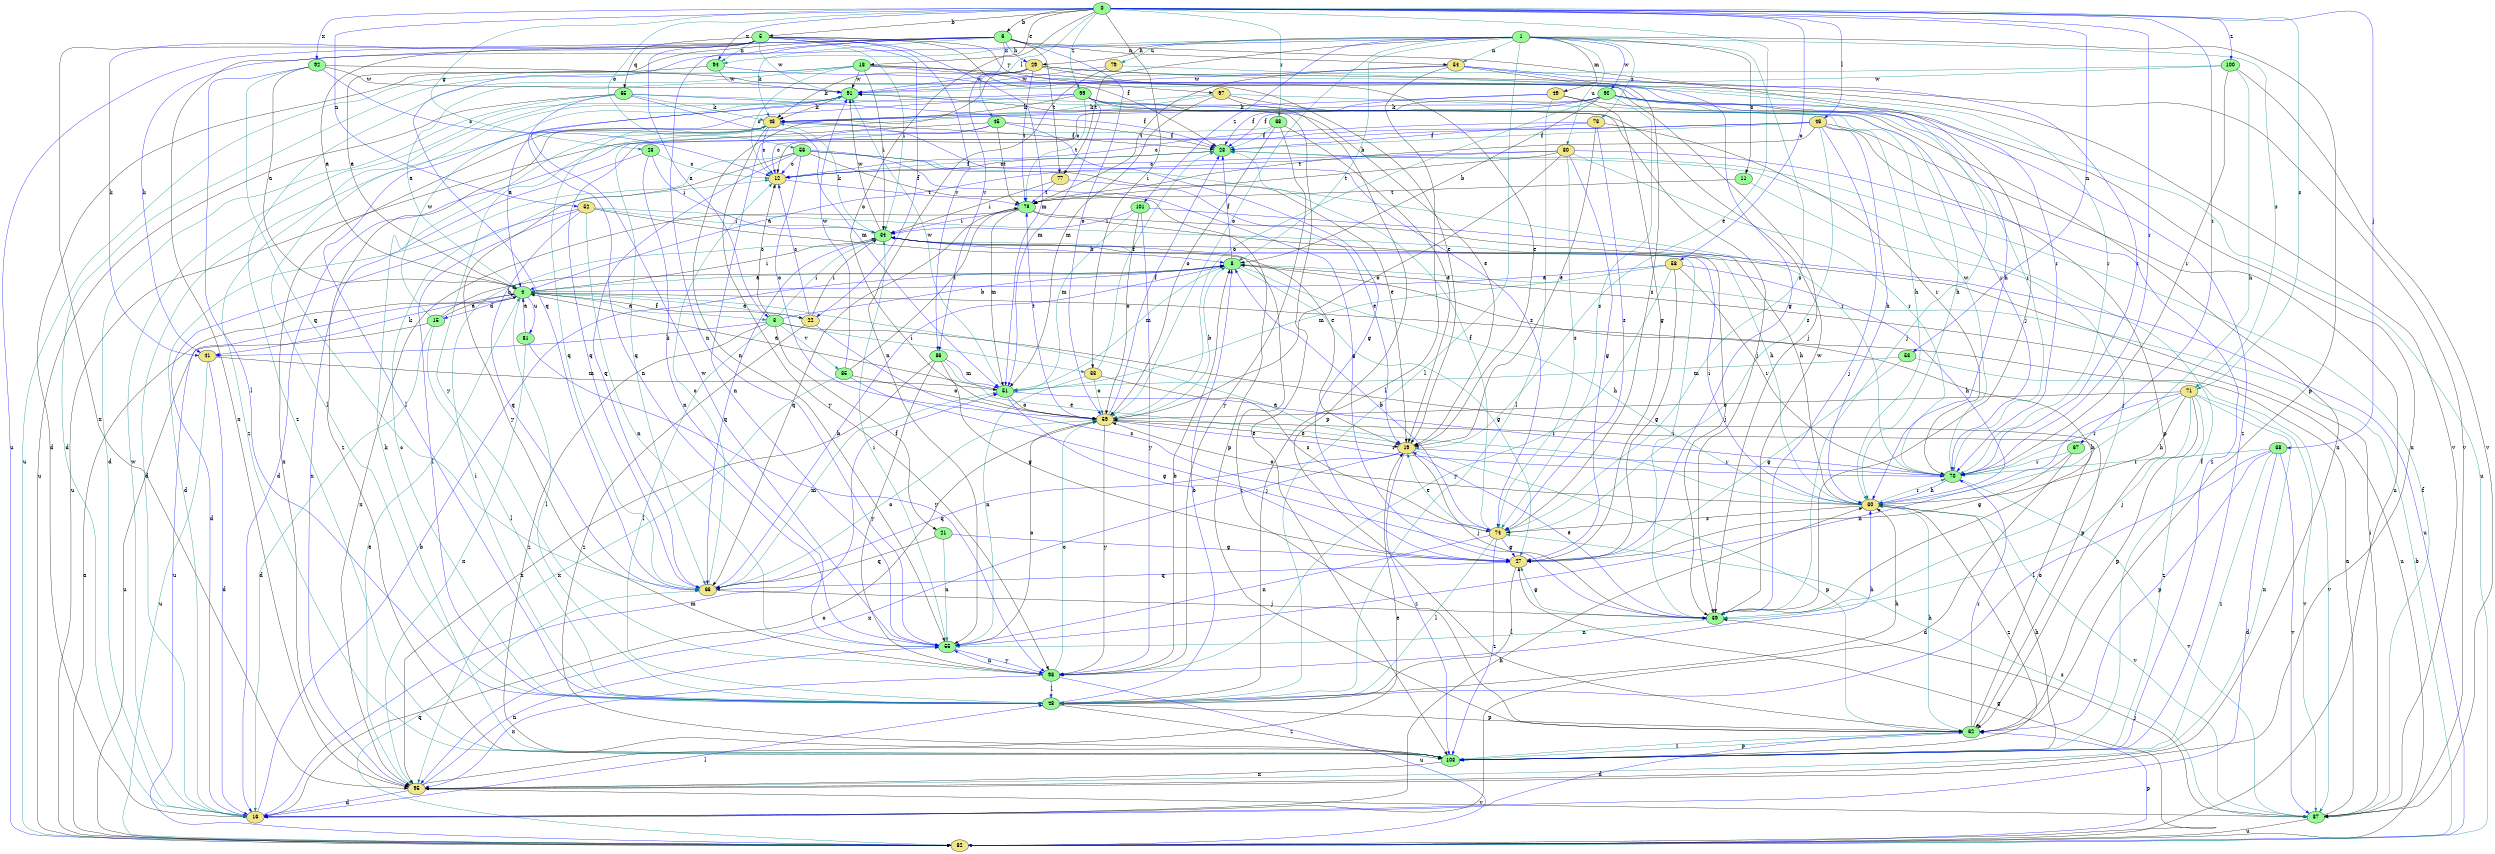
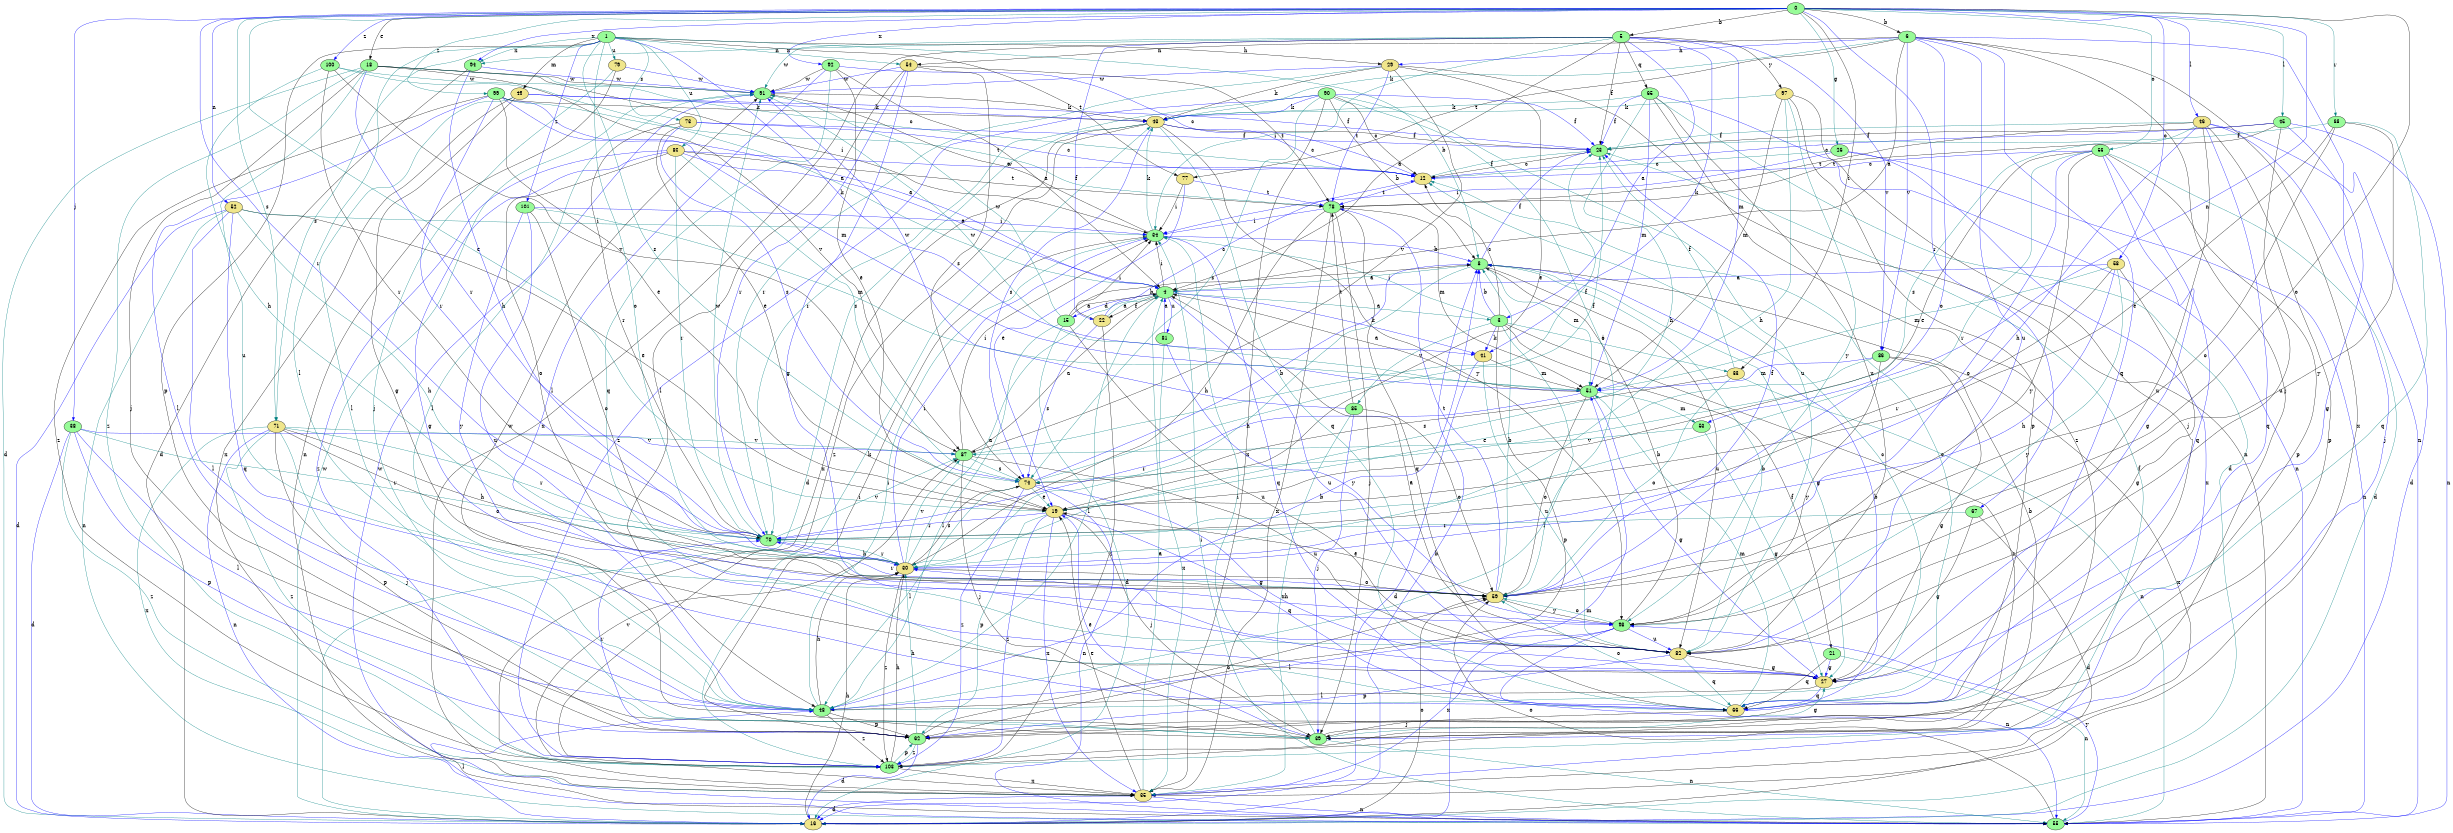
edge "1" -> "90": removed, label "w"
node "11": removed
edge "53" -> "51": reversed
edge "99" -> "103": label "e" -> "z"
edge "65" -> "103": color teal -> black
node "95": label "95" -> "35"
